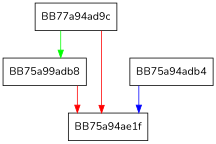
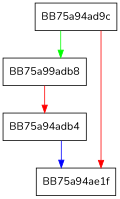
node "BB77a94ad9c": label "BB77a94ad9c" -> "BB75a94ad9c"
edge "BB75a99adb8" -> "BB75a94ae1f": now "BB75a99adb8" -> "BB75a94adb4"
